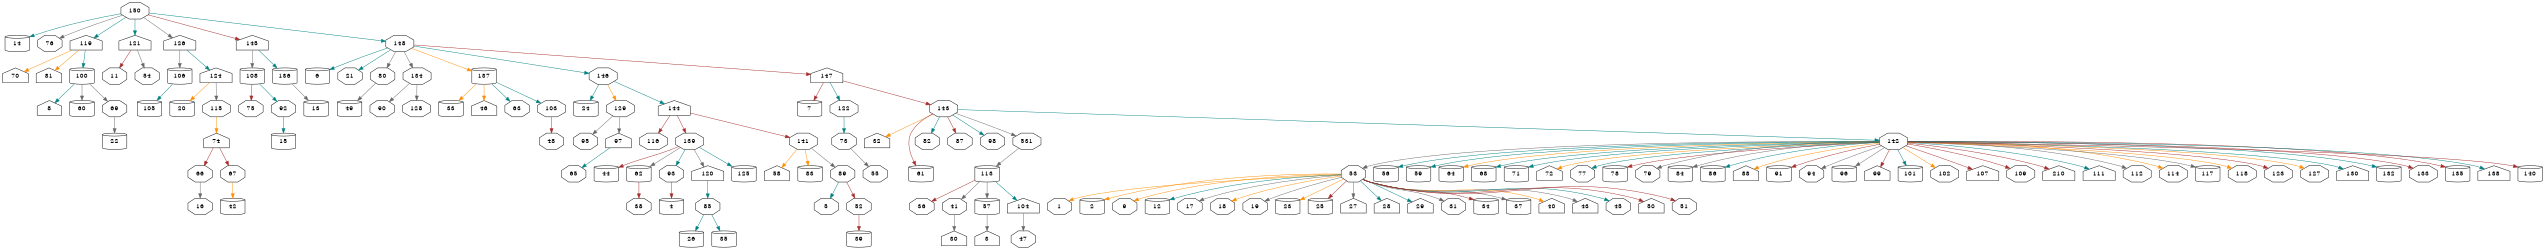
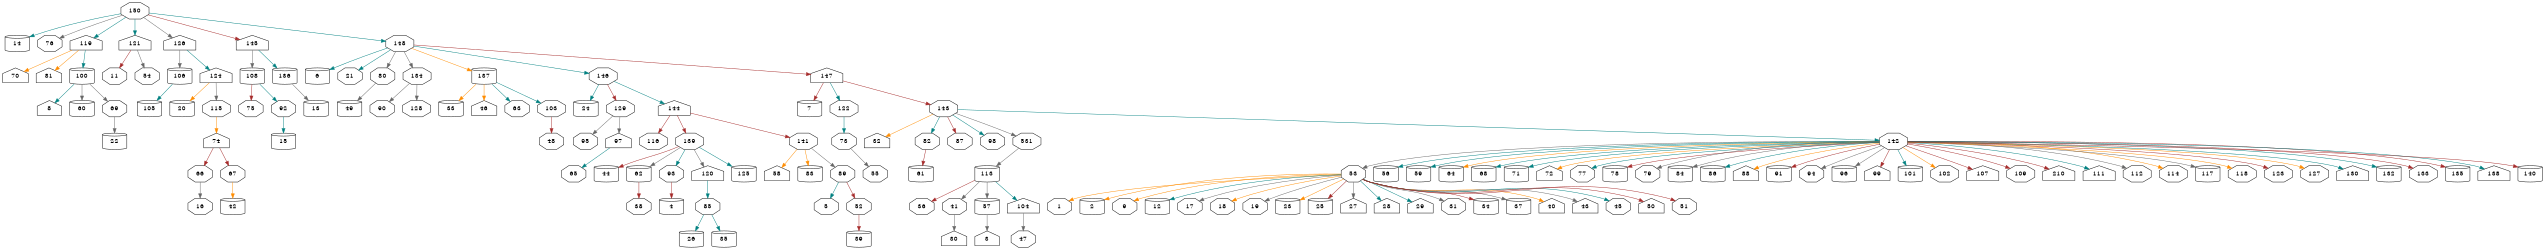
edge "146" -> "129": color darkorange -> brown
edge "143" -> "61": now "82" -> "61"
